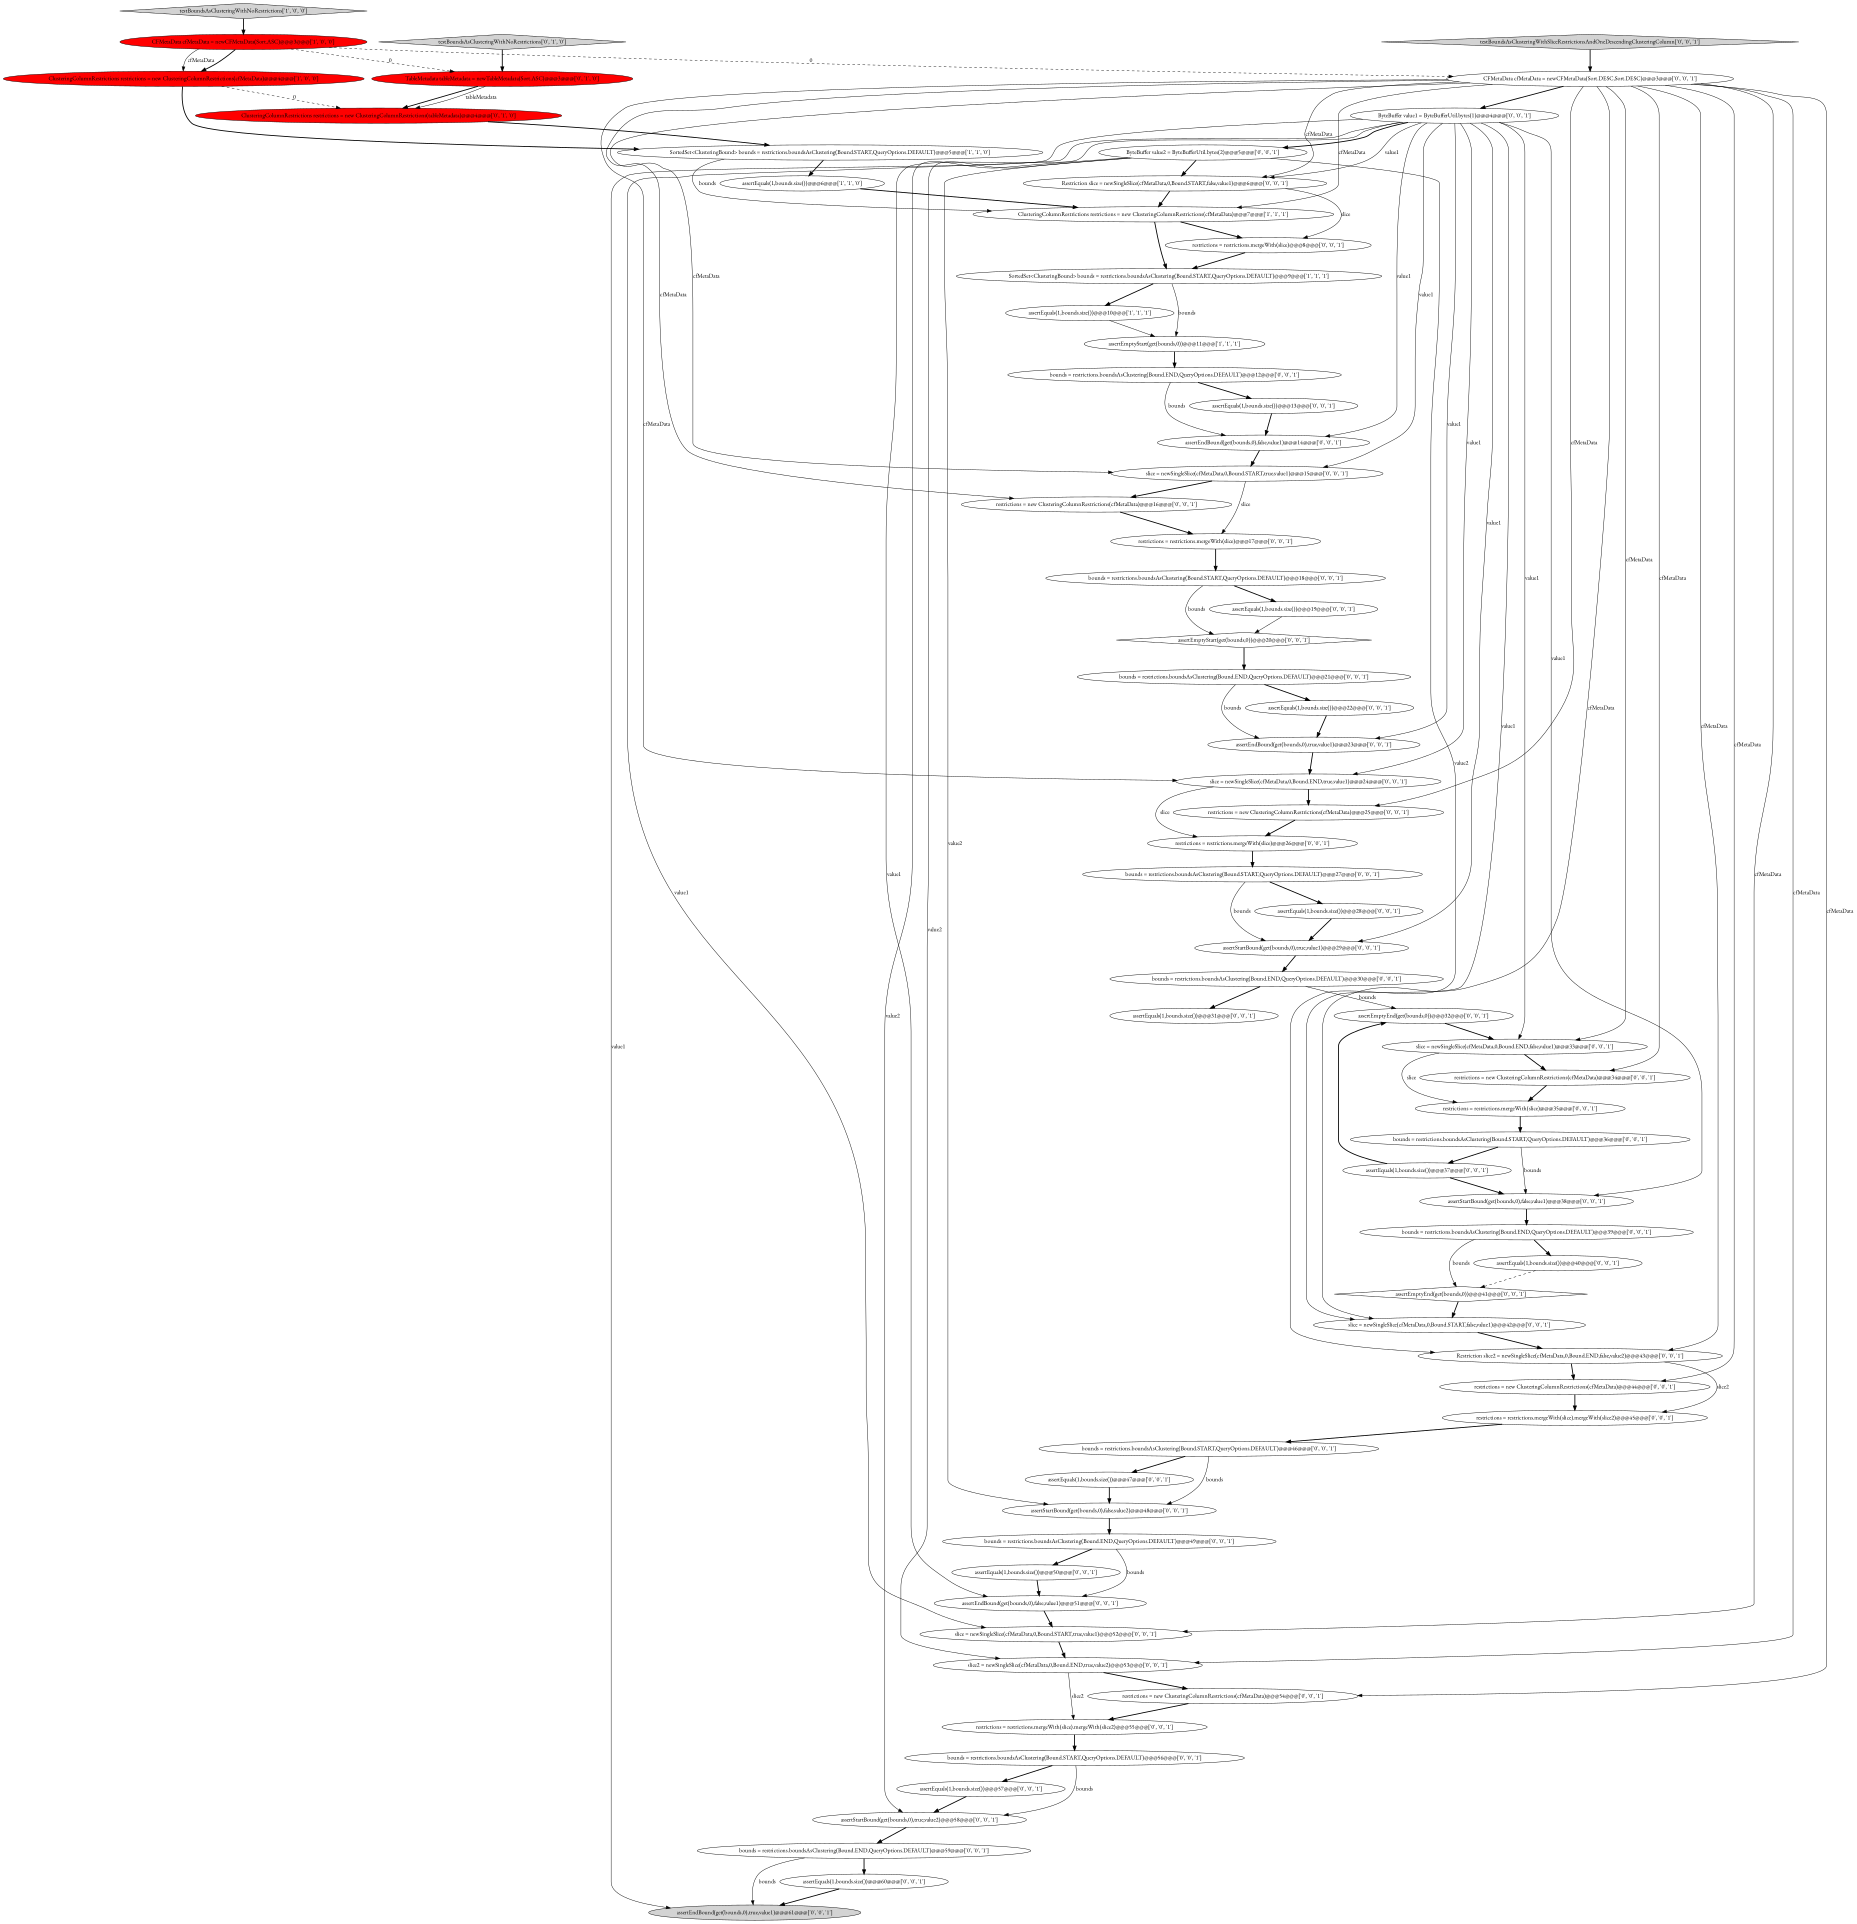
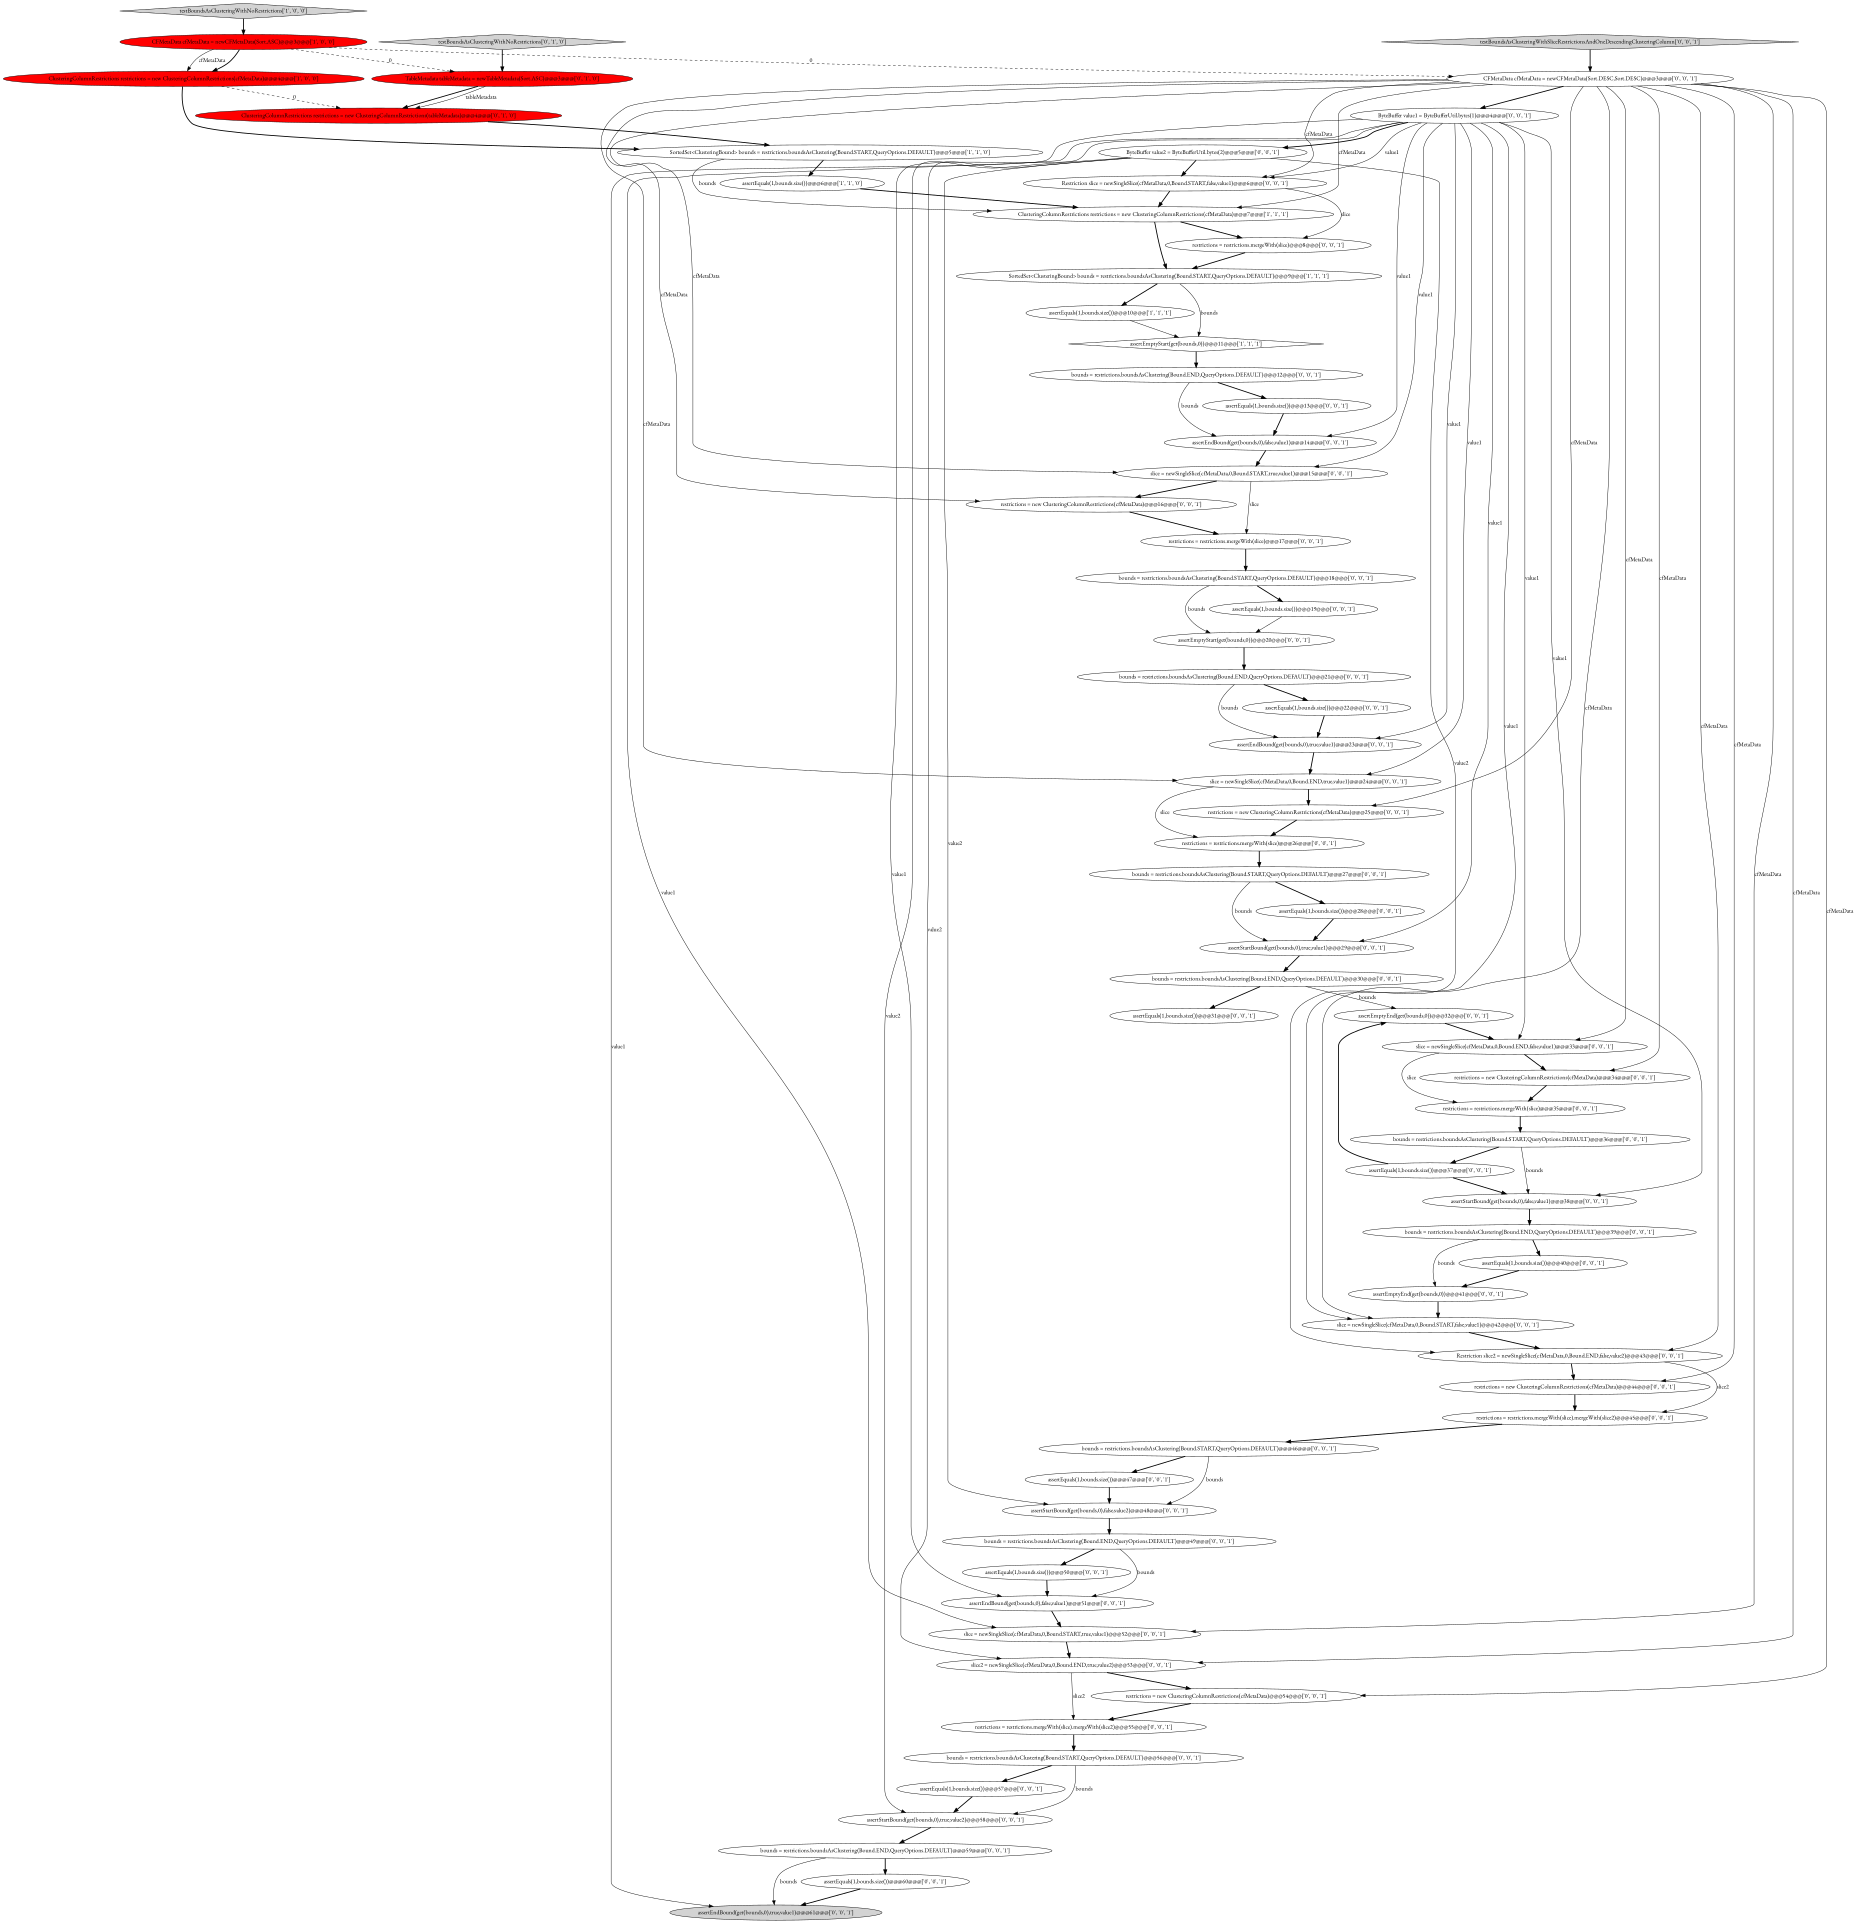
node "assertEmptyStart(get(bounds,0))@@@11@@@['1', '1', '1']": shape ellipse -> diamond
node "assertEmptyStart(get(bounds,0))@@@20@@@['0', '0', '1']": shape diamond -> ellipse
edge "assertEquals(1,bounds.size())@@@40@@@['0', '0', '1']" -> "assertEmptyEnd(get(bounds,0))@@@41@@@['0', '0', '1']": style dashed -> bold
node "assertEmptyEnd(get(bounds,0))@@@41@@@['0', '0', '1']": shape diamond -> ellipse
